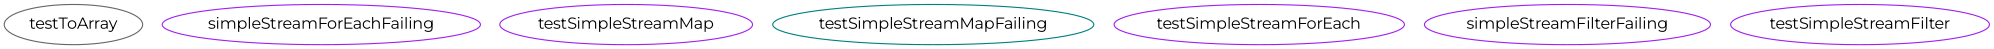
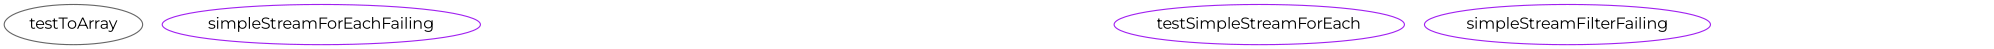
node "testSimpleStreamMap": removed
node "testSimpleStreamMapFailing": removed
node "testSimpleStreamFilter": removed
